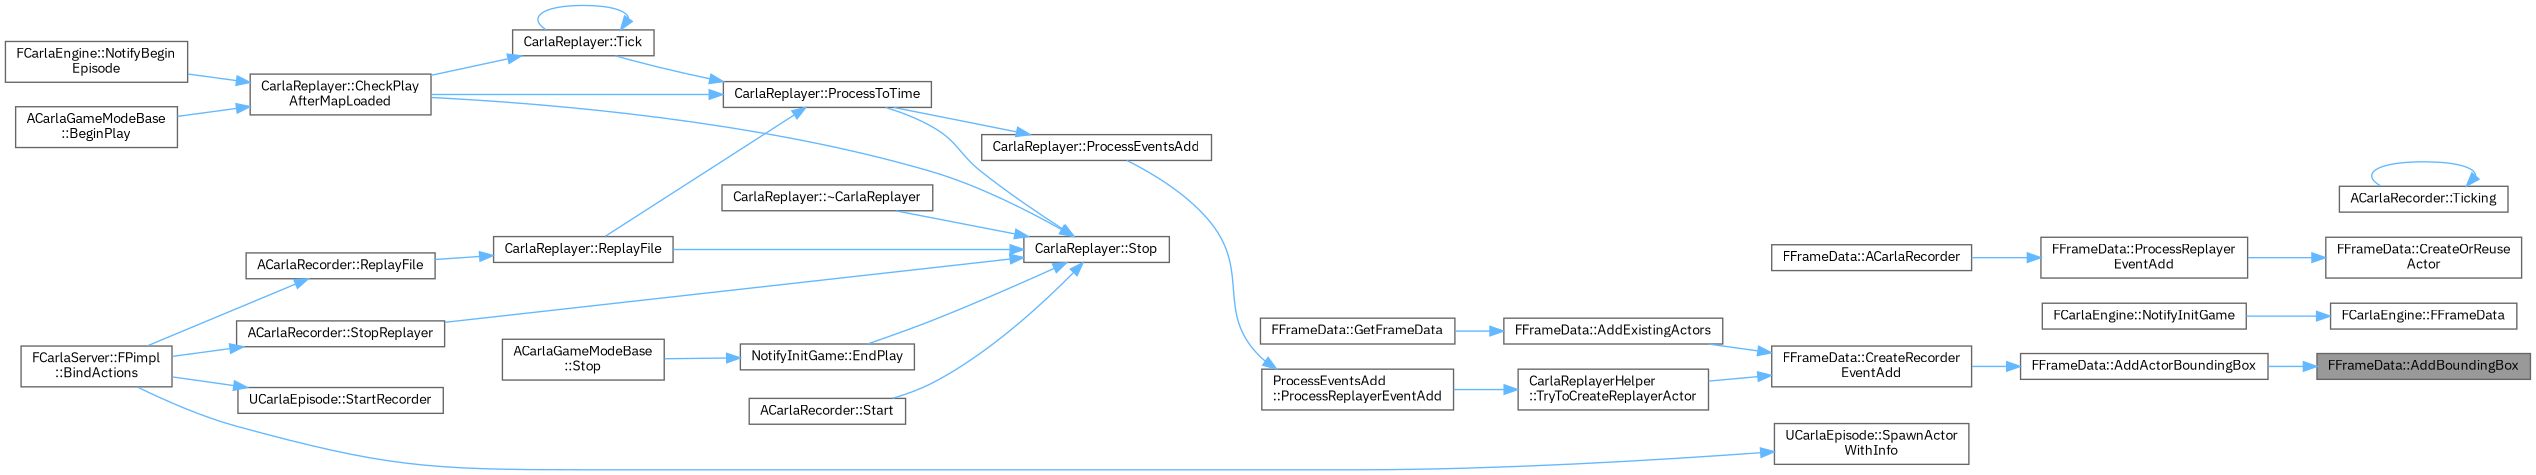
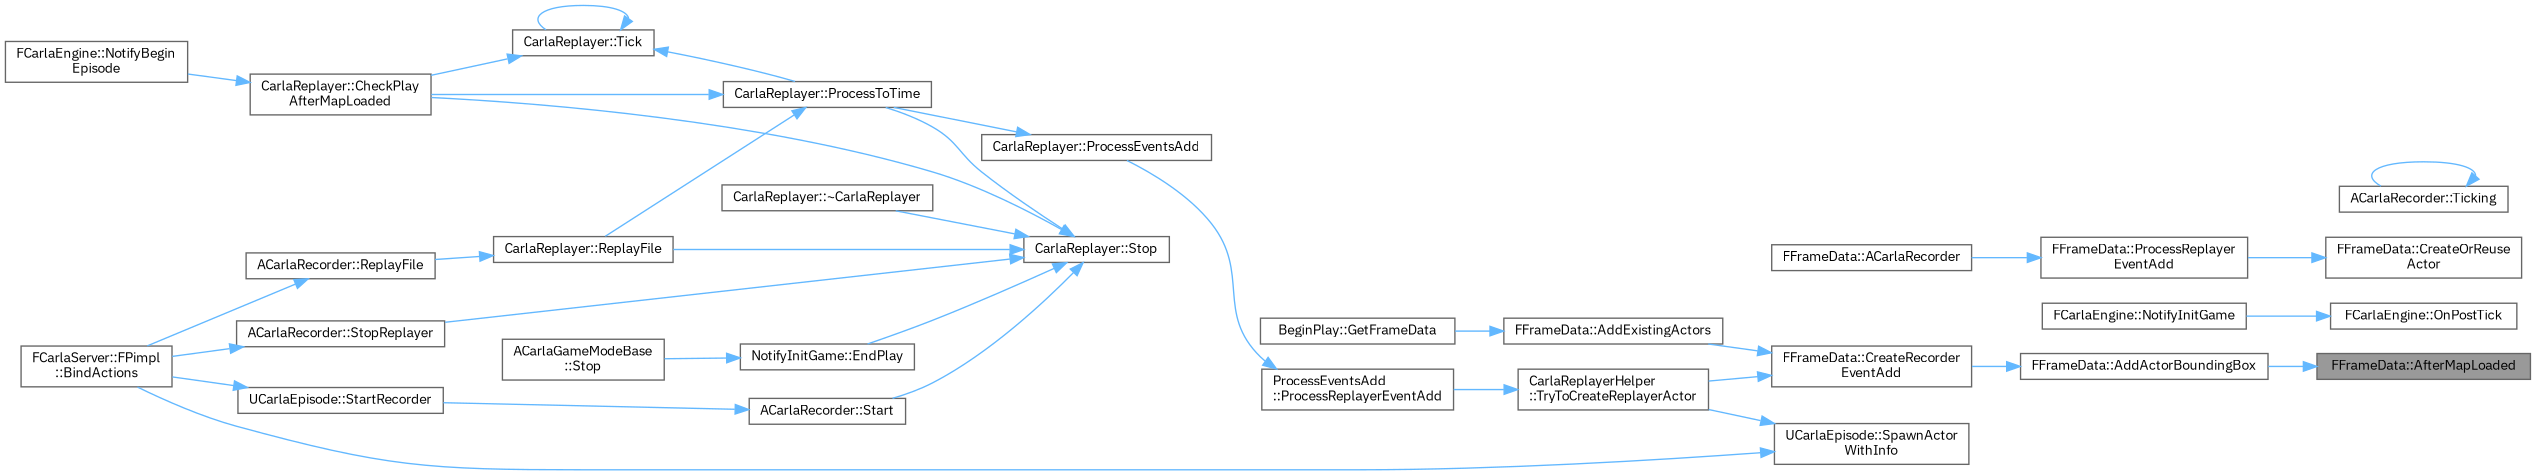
edge "CarlaReplayer::Tick" -> "CarlaReplayer::ProcessToTime": reversed
node "ACarlaGameModeBase ::BeginPlay": removed
node "FCarlaEngine::FFrameData": label "FCarlaEngine::FFrameData" -> "FCarlaEngine::OnPostTick"
node "FFrameData::GetFrameData": label "FFrameData::GetFrameData" -> "BeginPlay::GetFrameData"
node "FFrameData::AddBoundingBox": label "FFrameData::AddBoundingBox" -> "FFrameData::AfterMapLoaded"
edge "UCarlaEpisode::StartRecorder" -> "ACarlaRecorder::Start": added
edge "CarlaReplayerHelper ::TryToCreateReplayerActor" -> "UCarlaEpisode::SpawnActor WithInfo": added
